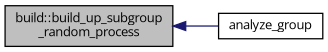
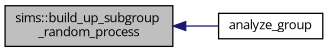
node "build::build_up_subgroup _random_process": label "build::build_up_subgroup _random_process" -> "sims::build_up_subgroup _random_process"
